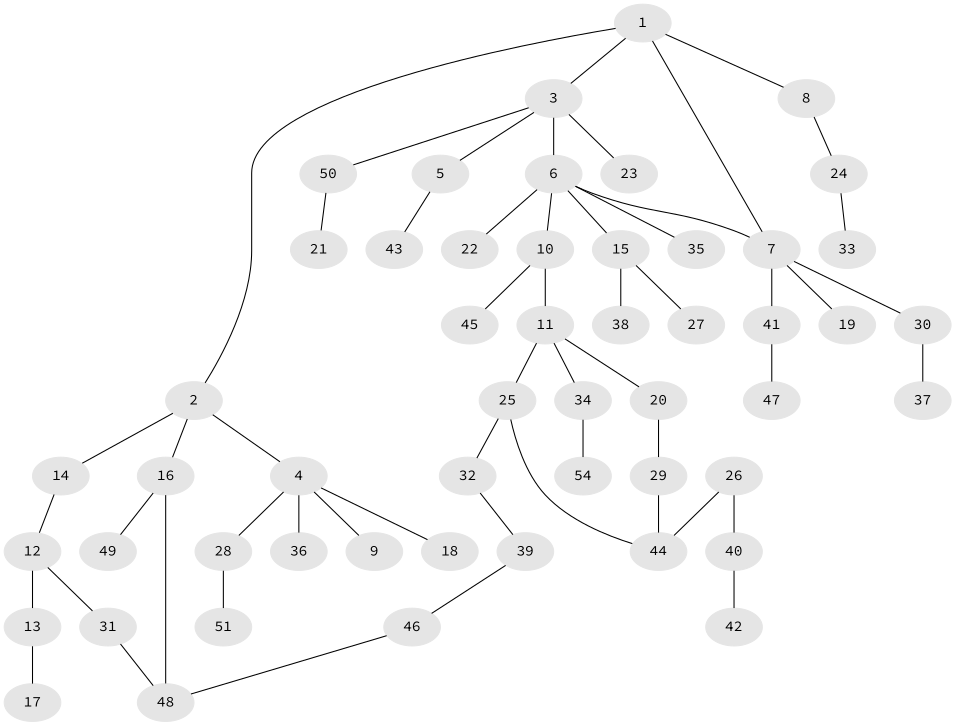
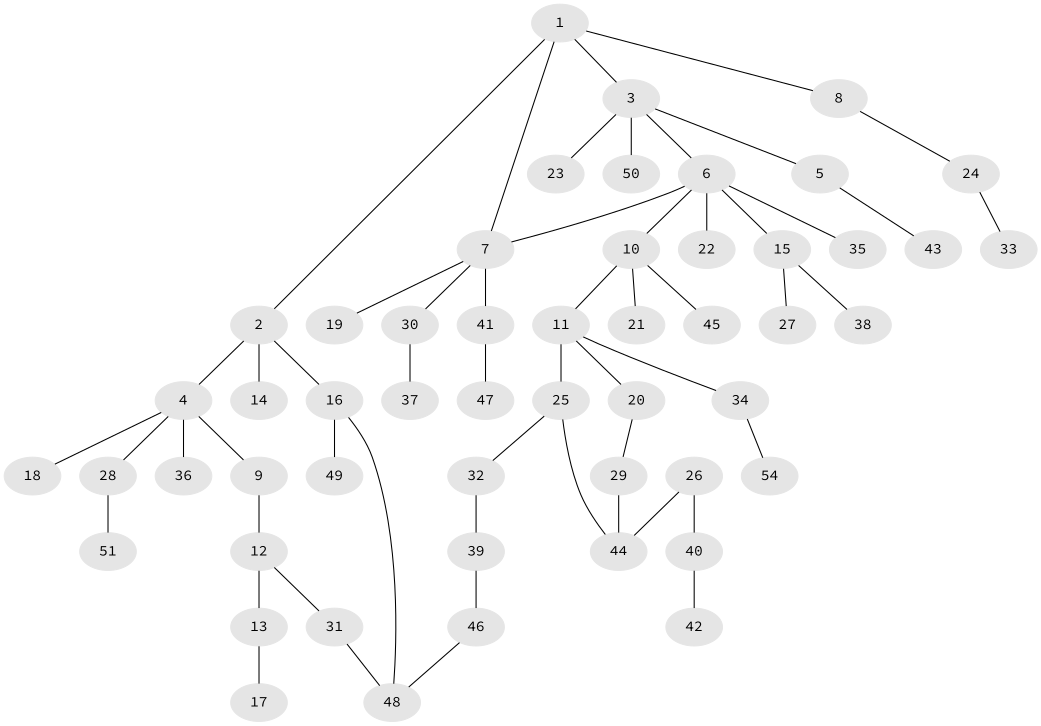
edge "50" -- "21": now "10" -- "21"
edge "14" -- "12": now "9" -- "12"
